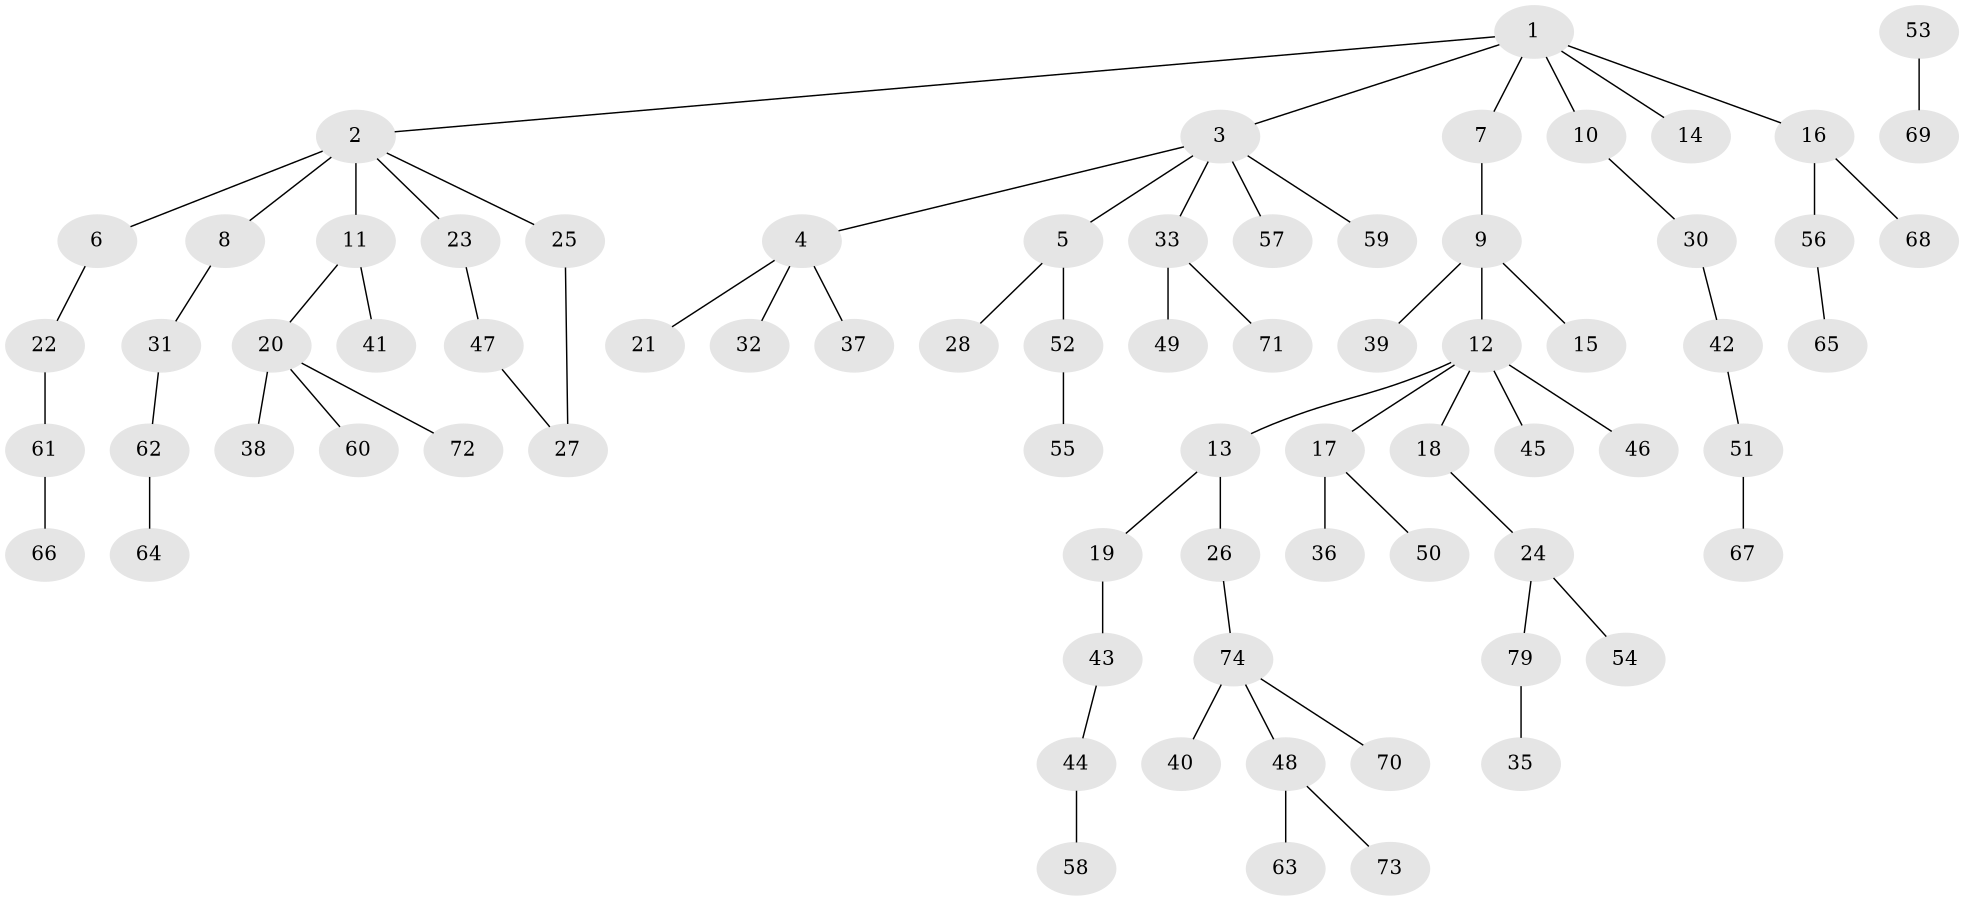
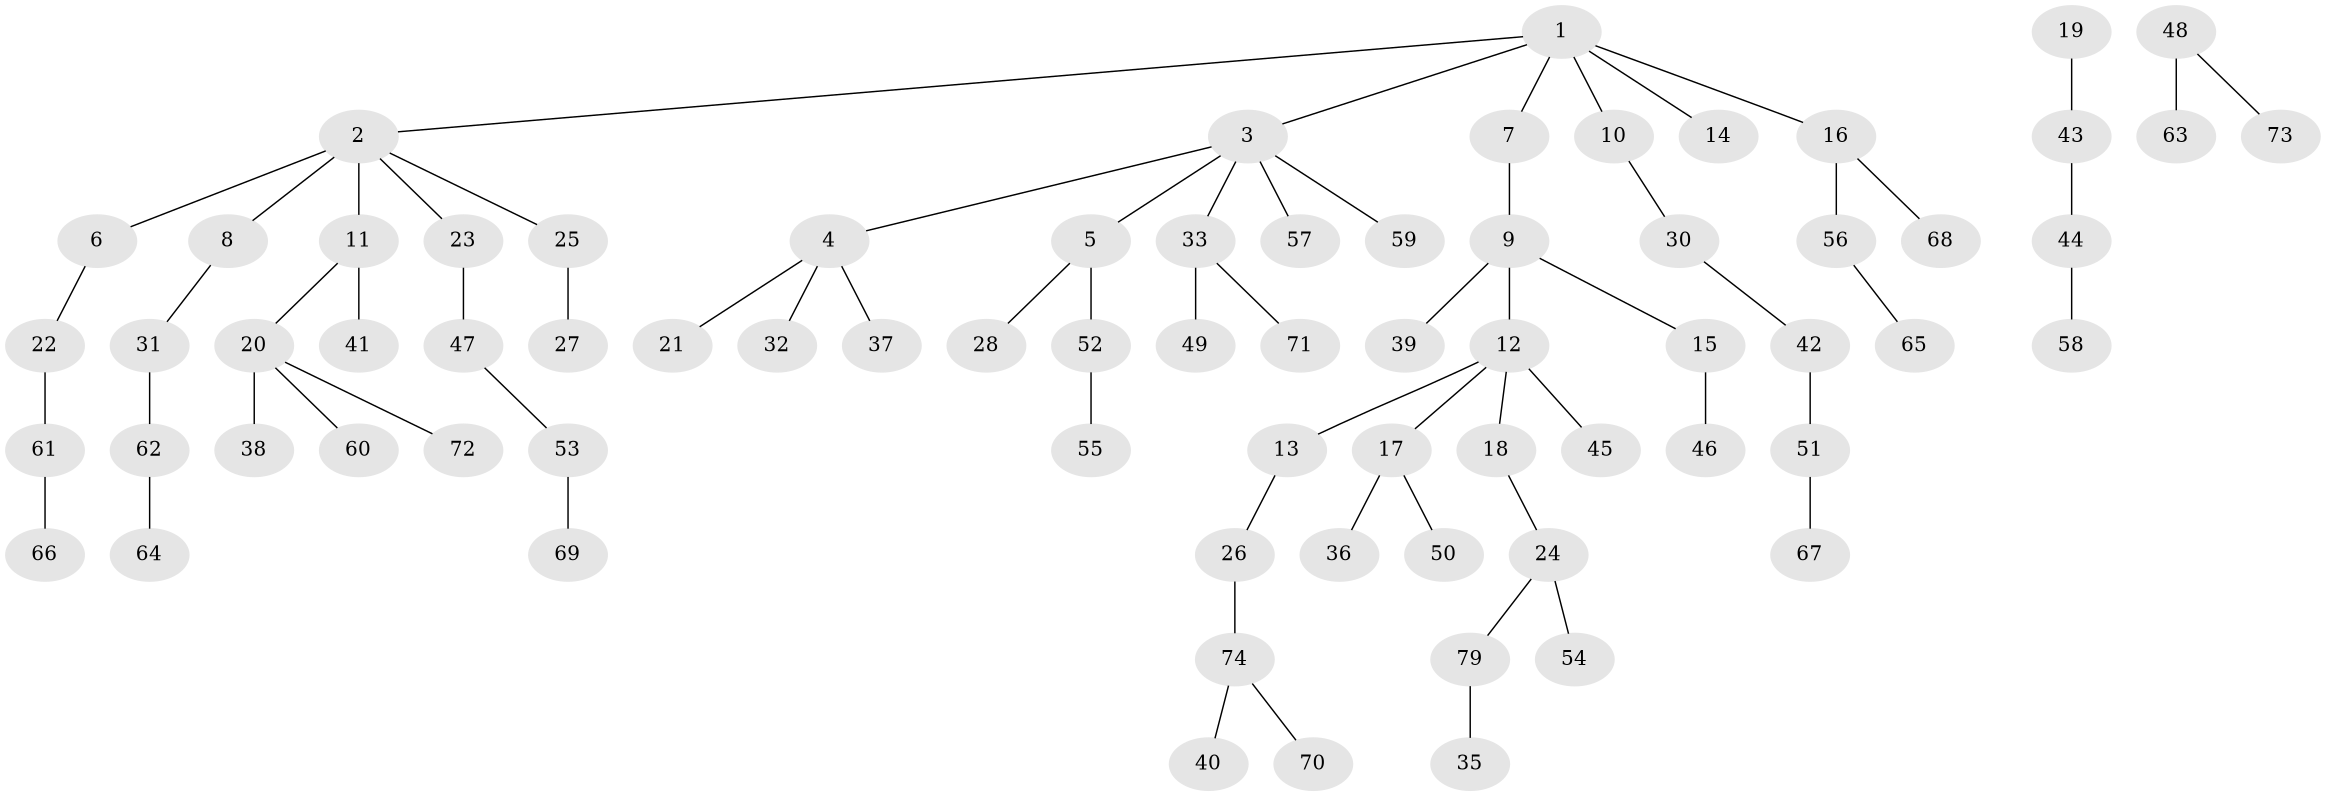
edge "47" -- "27": now "47" -- "53"
edge "12" -- "46": now "15" -- "46"
edge "13" -- "19": removed
edge "74" -- "48": removed
